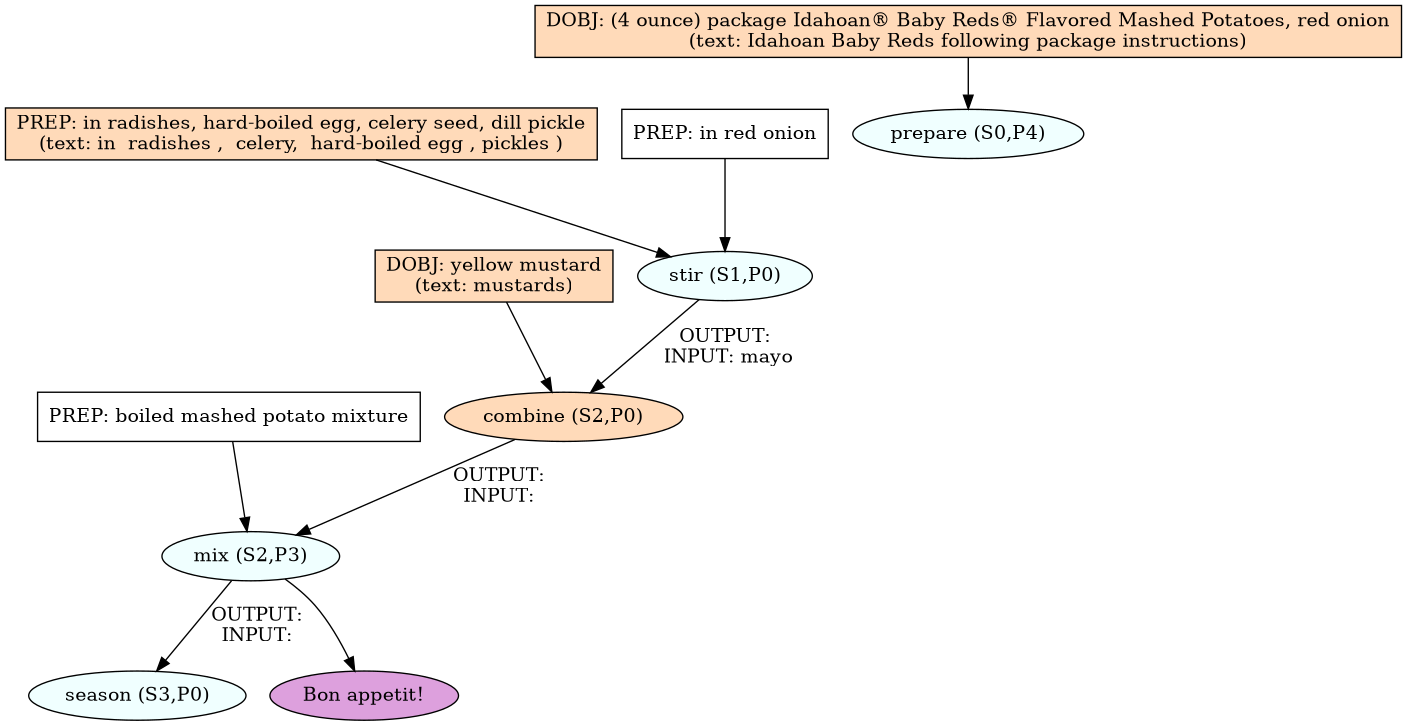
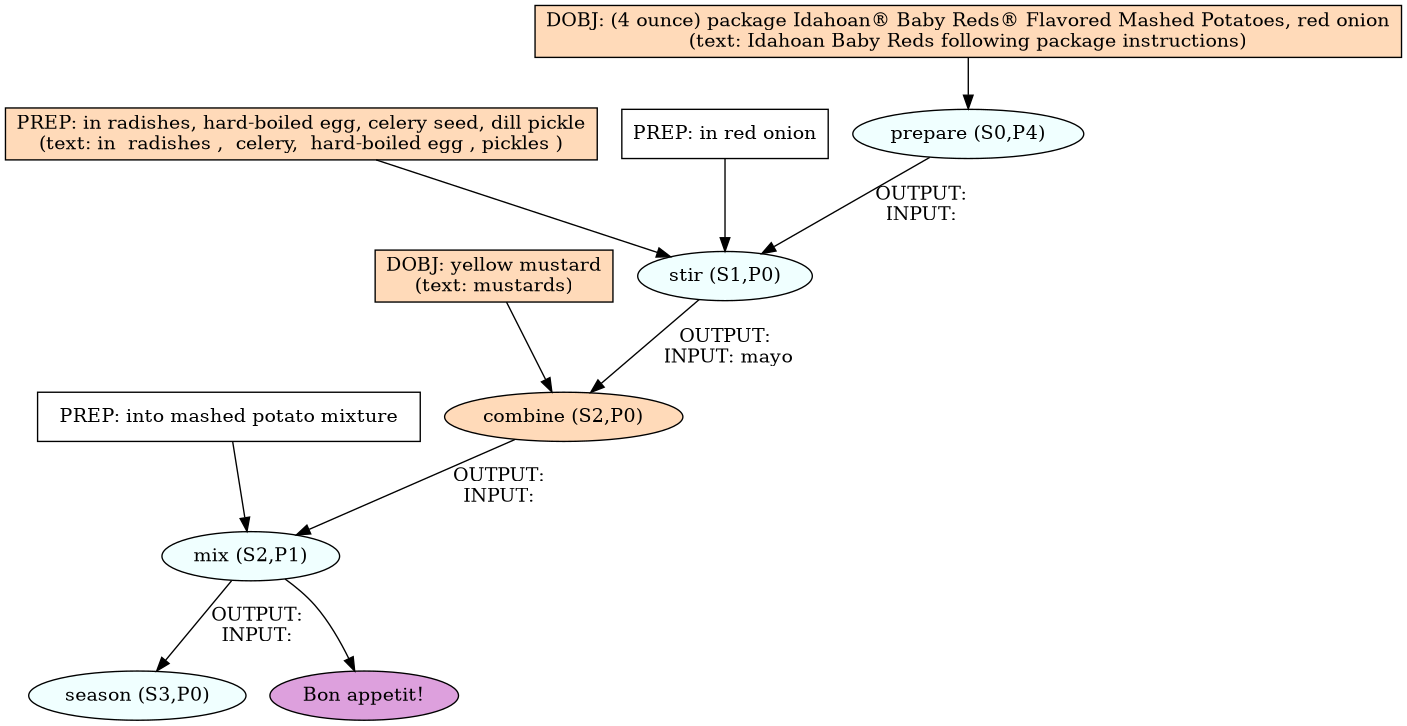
edge "prepare (S0,P4)" -> "stir (S1,P0)": added, label "OUTPUT: INPUT:"
node "PREP: boiled mashed potato mixture": label "PREP: boiled mashed potato mixture" -> "PREP: into mashed potato mixture"
node "mix (S2,P3)": label "mix (S2,P3)" -> "mix (S2,P1)"
